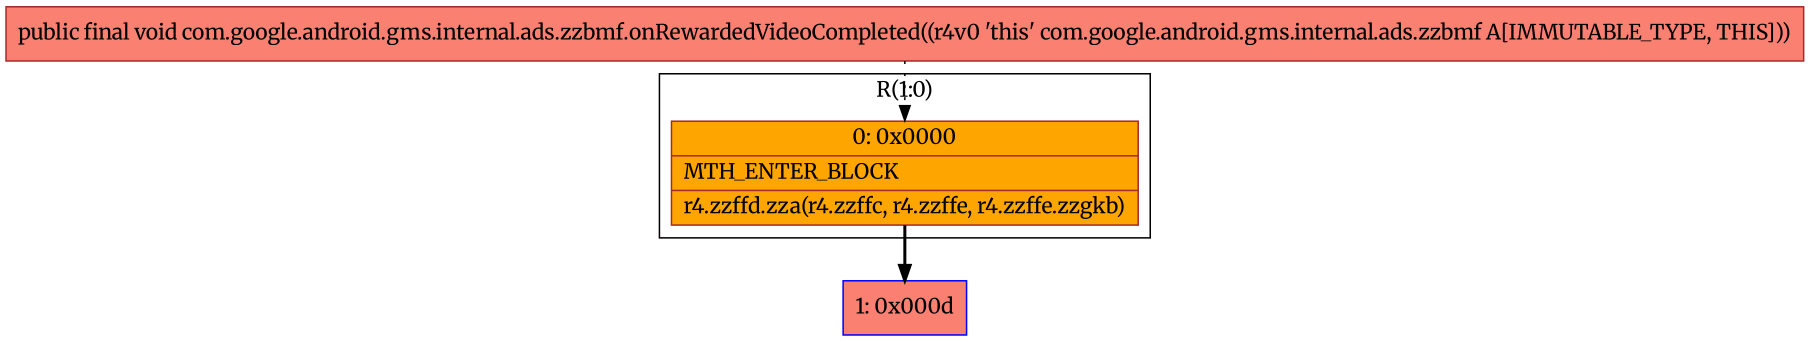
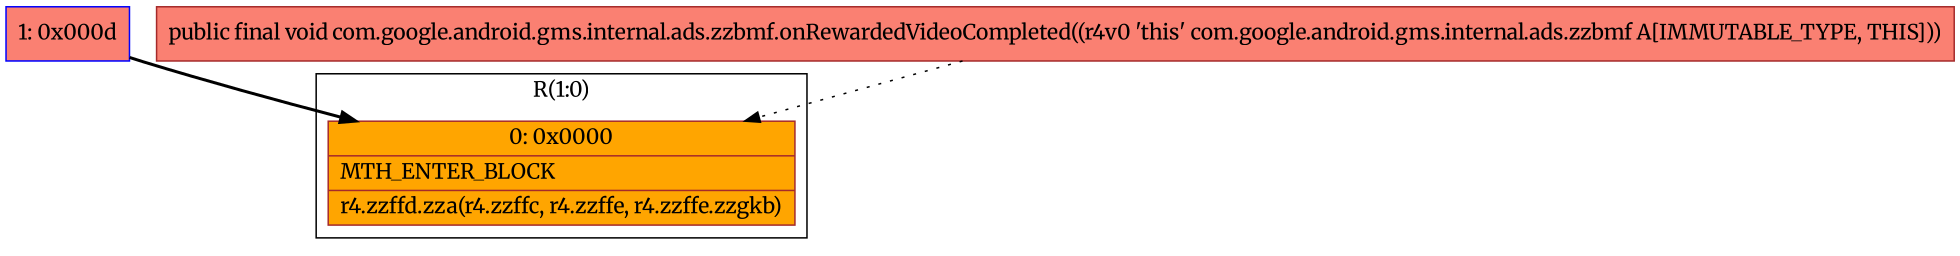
edge "0: 0x0000" -> "1: 0x000d": reversed
